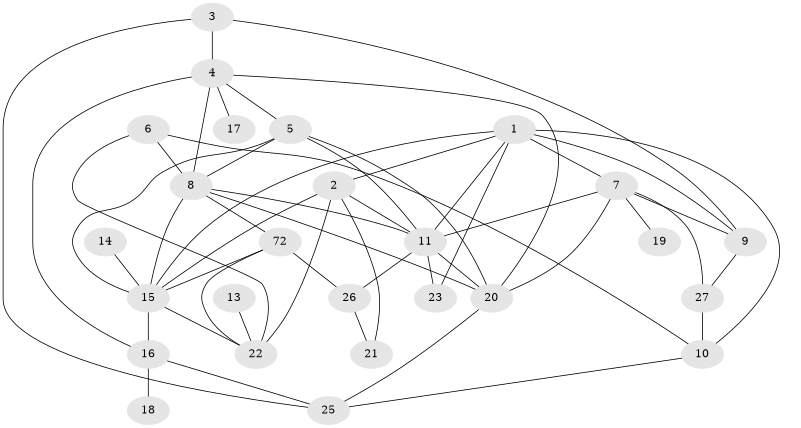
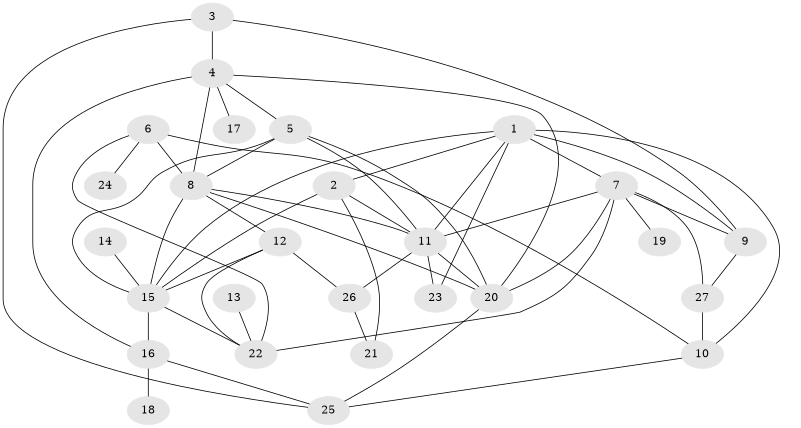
node "24": added
node "72": label "72" -> "12"
edge "2" -- "22": now "7" -- "22"
